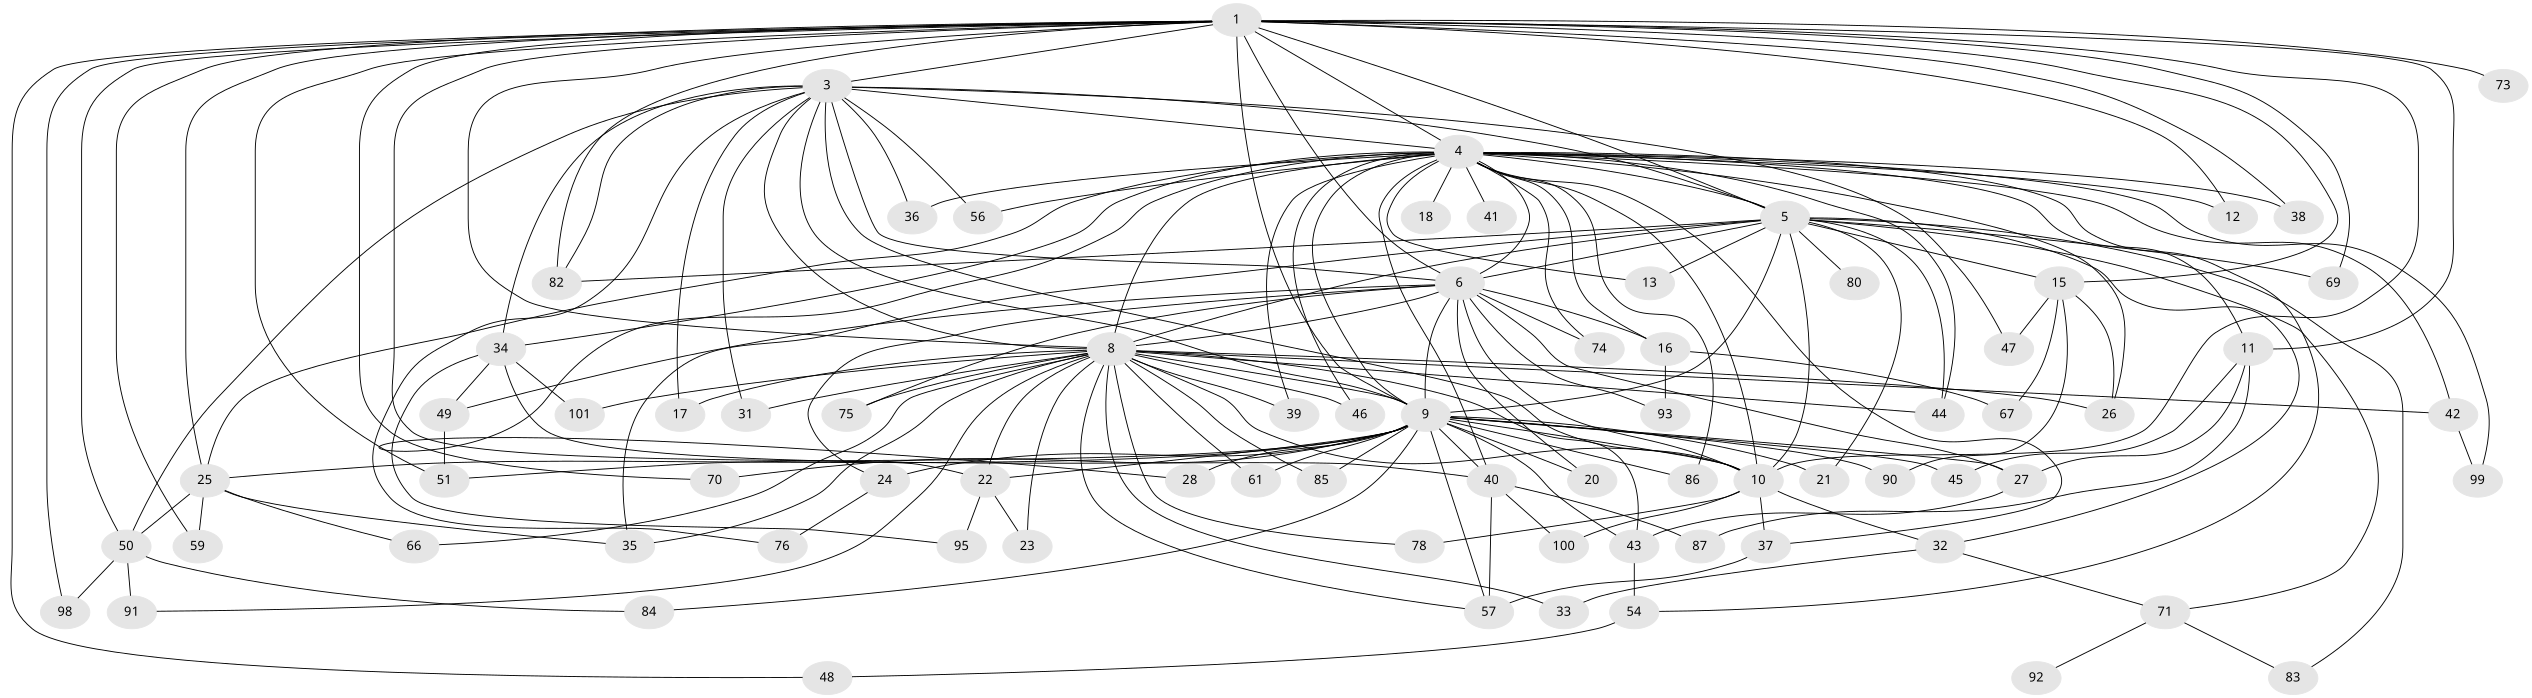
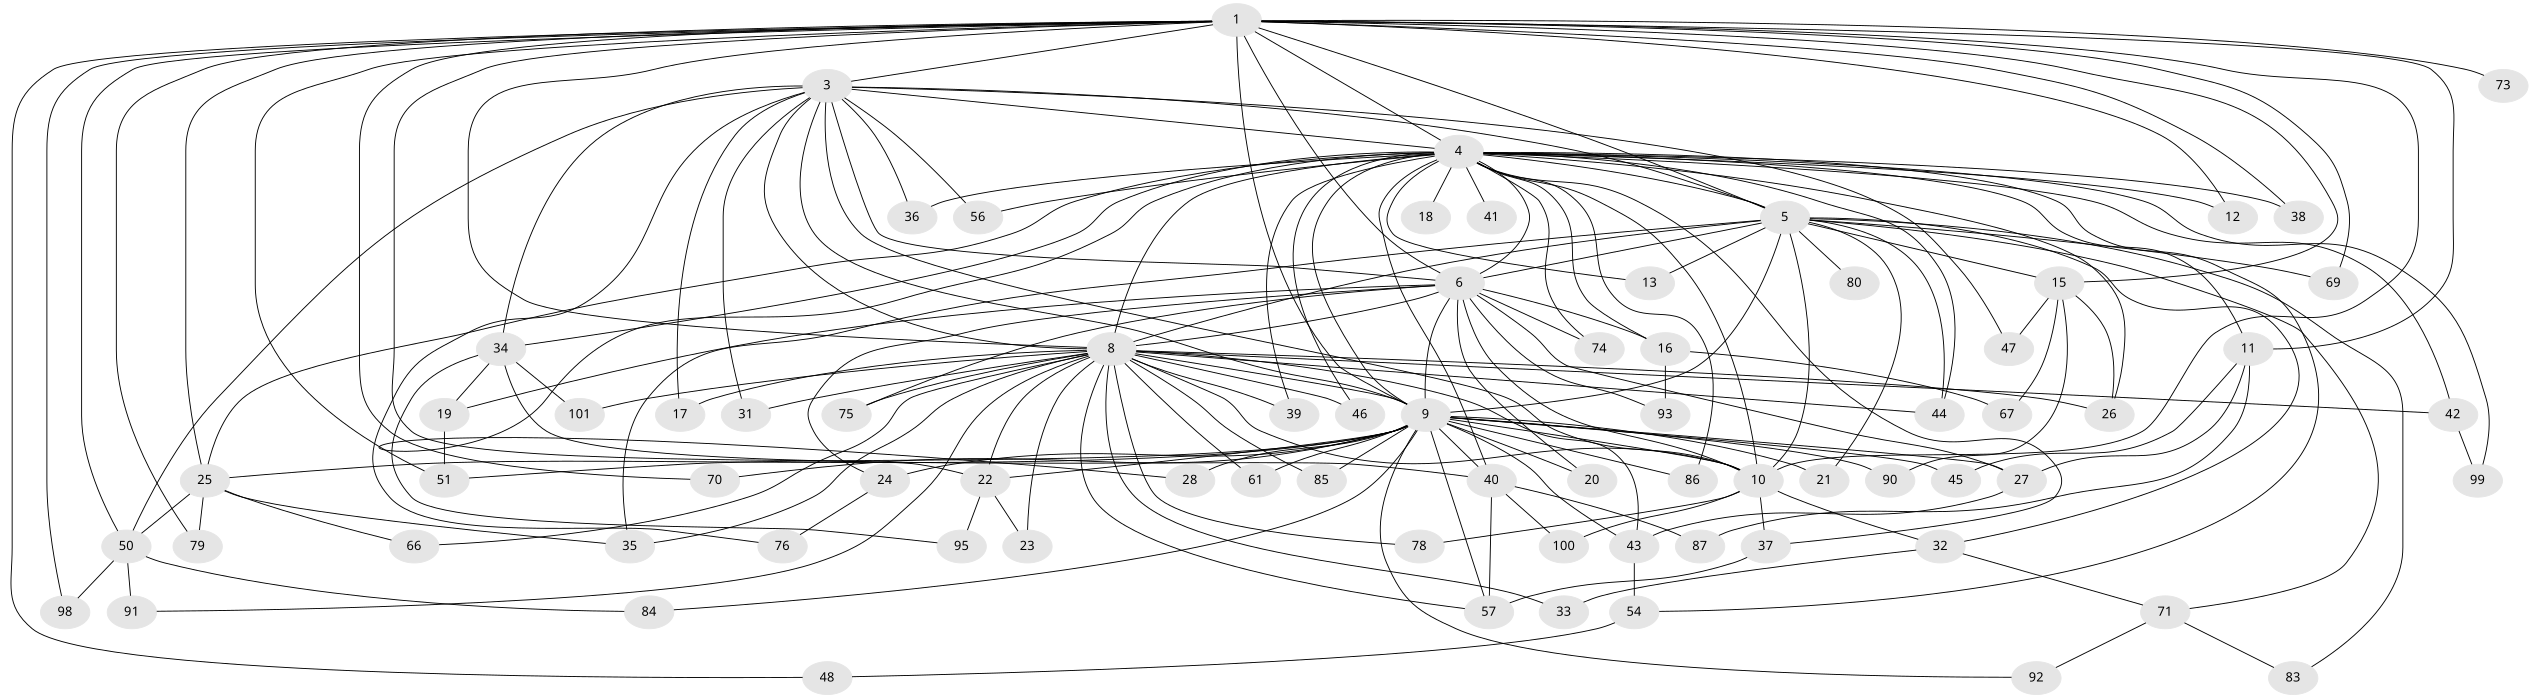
node "82": removed
node "49": label "49" -> "19"
node "59": label "59" -> "79"
edge "9" -- "92": added
